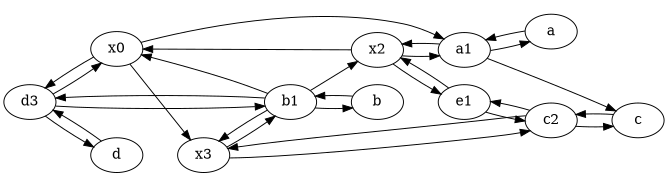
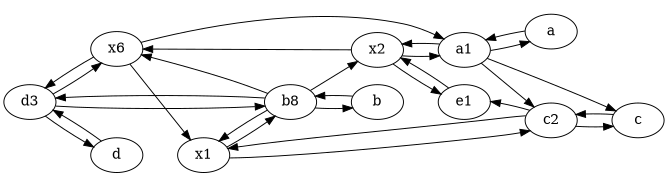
node "x0": label "x0" -> "x6"
node "b1": label "b1" -> "b8"
edge "e1" -> "c2": now "a1" -> "c2"
node "x3": label "x3" -> "x1"
